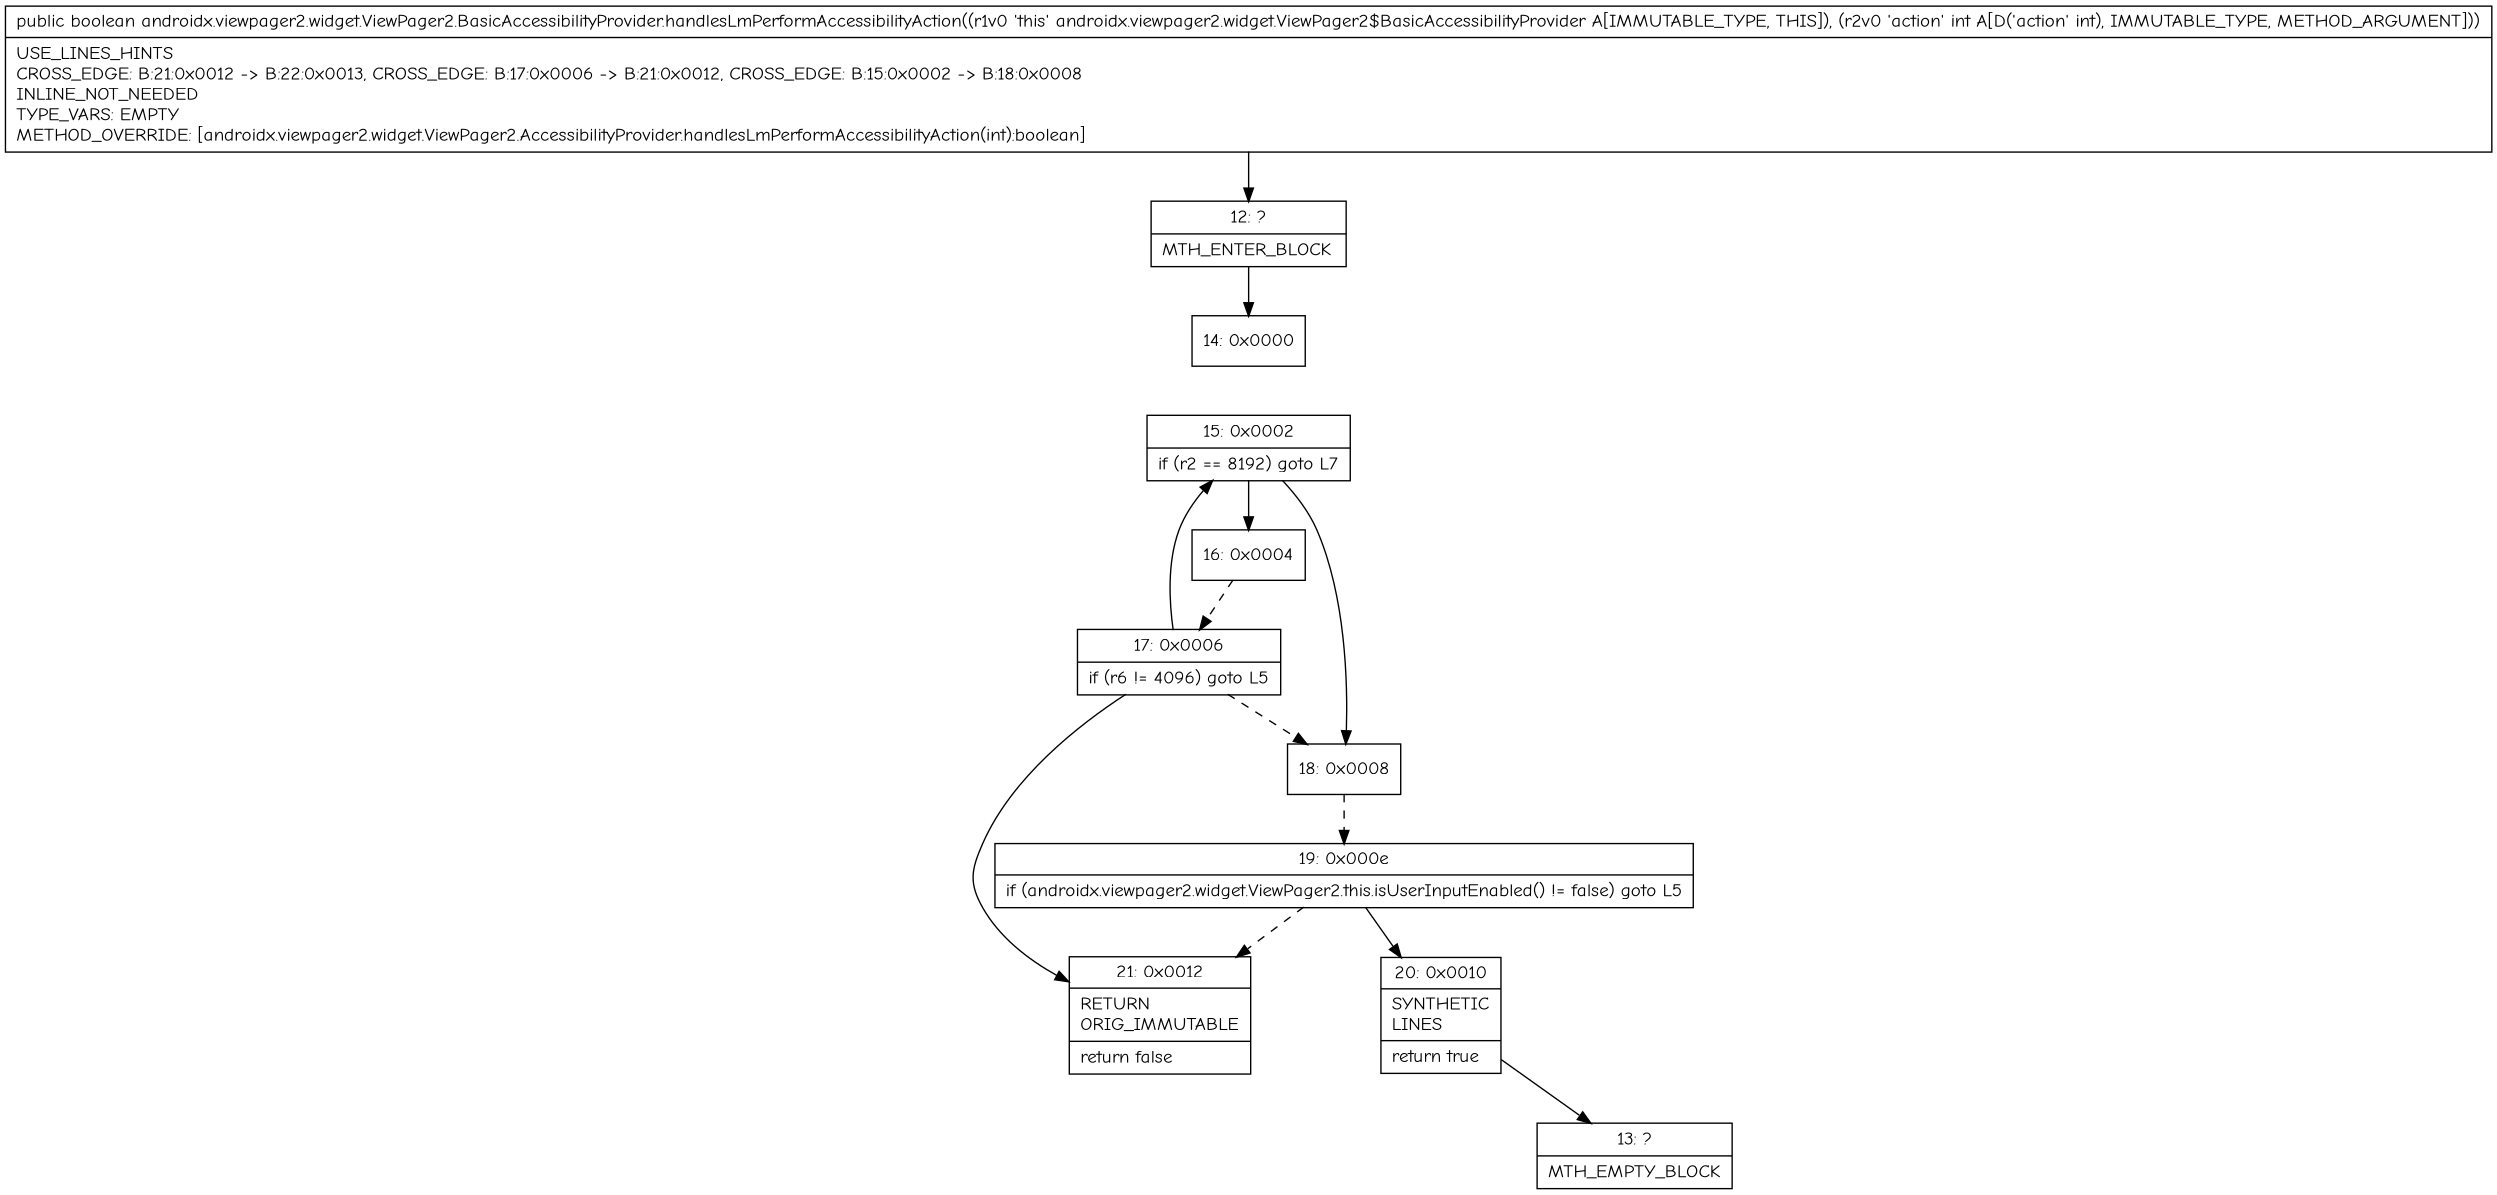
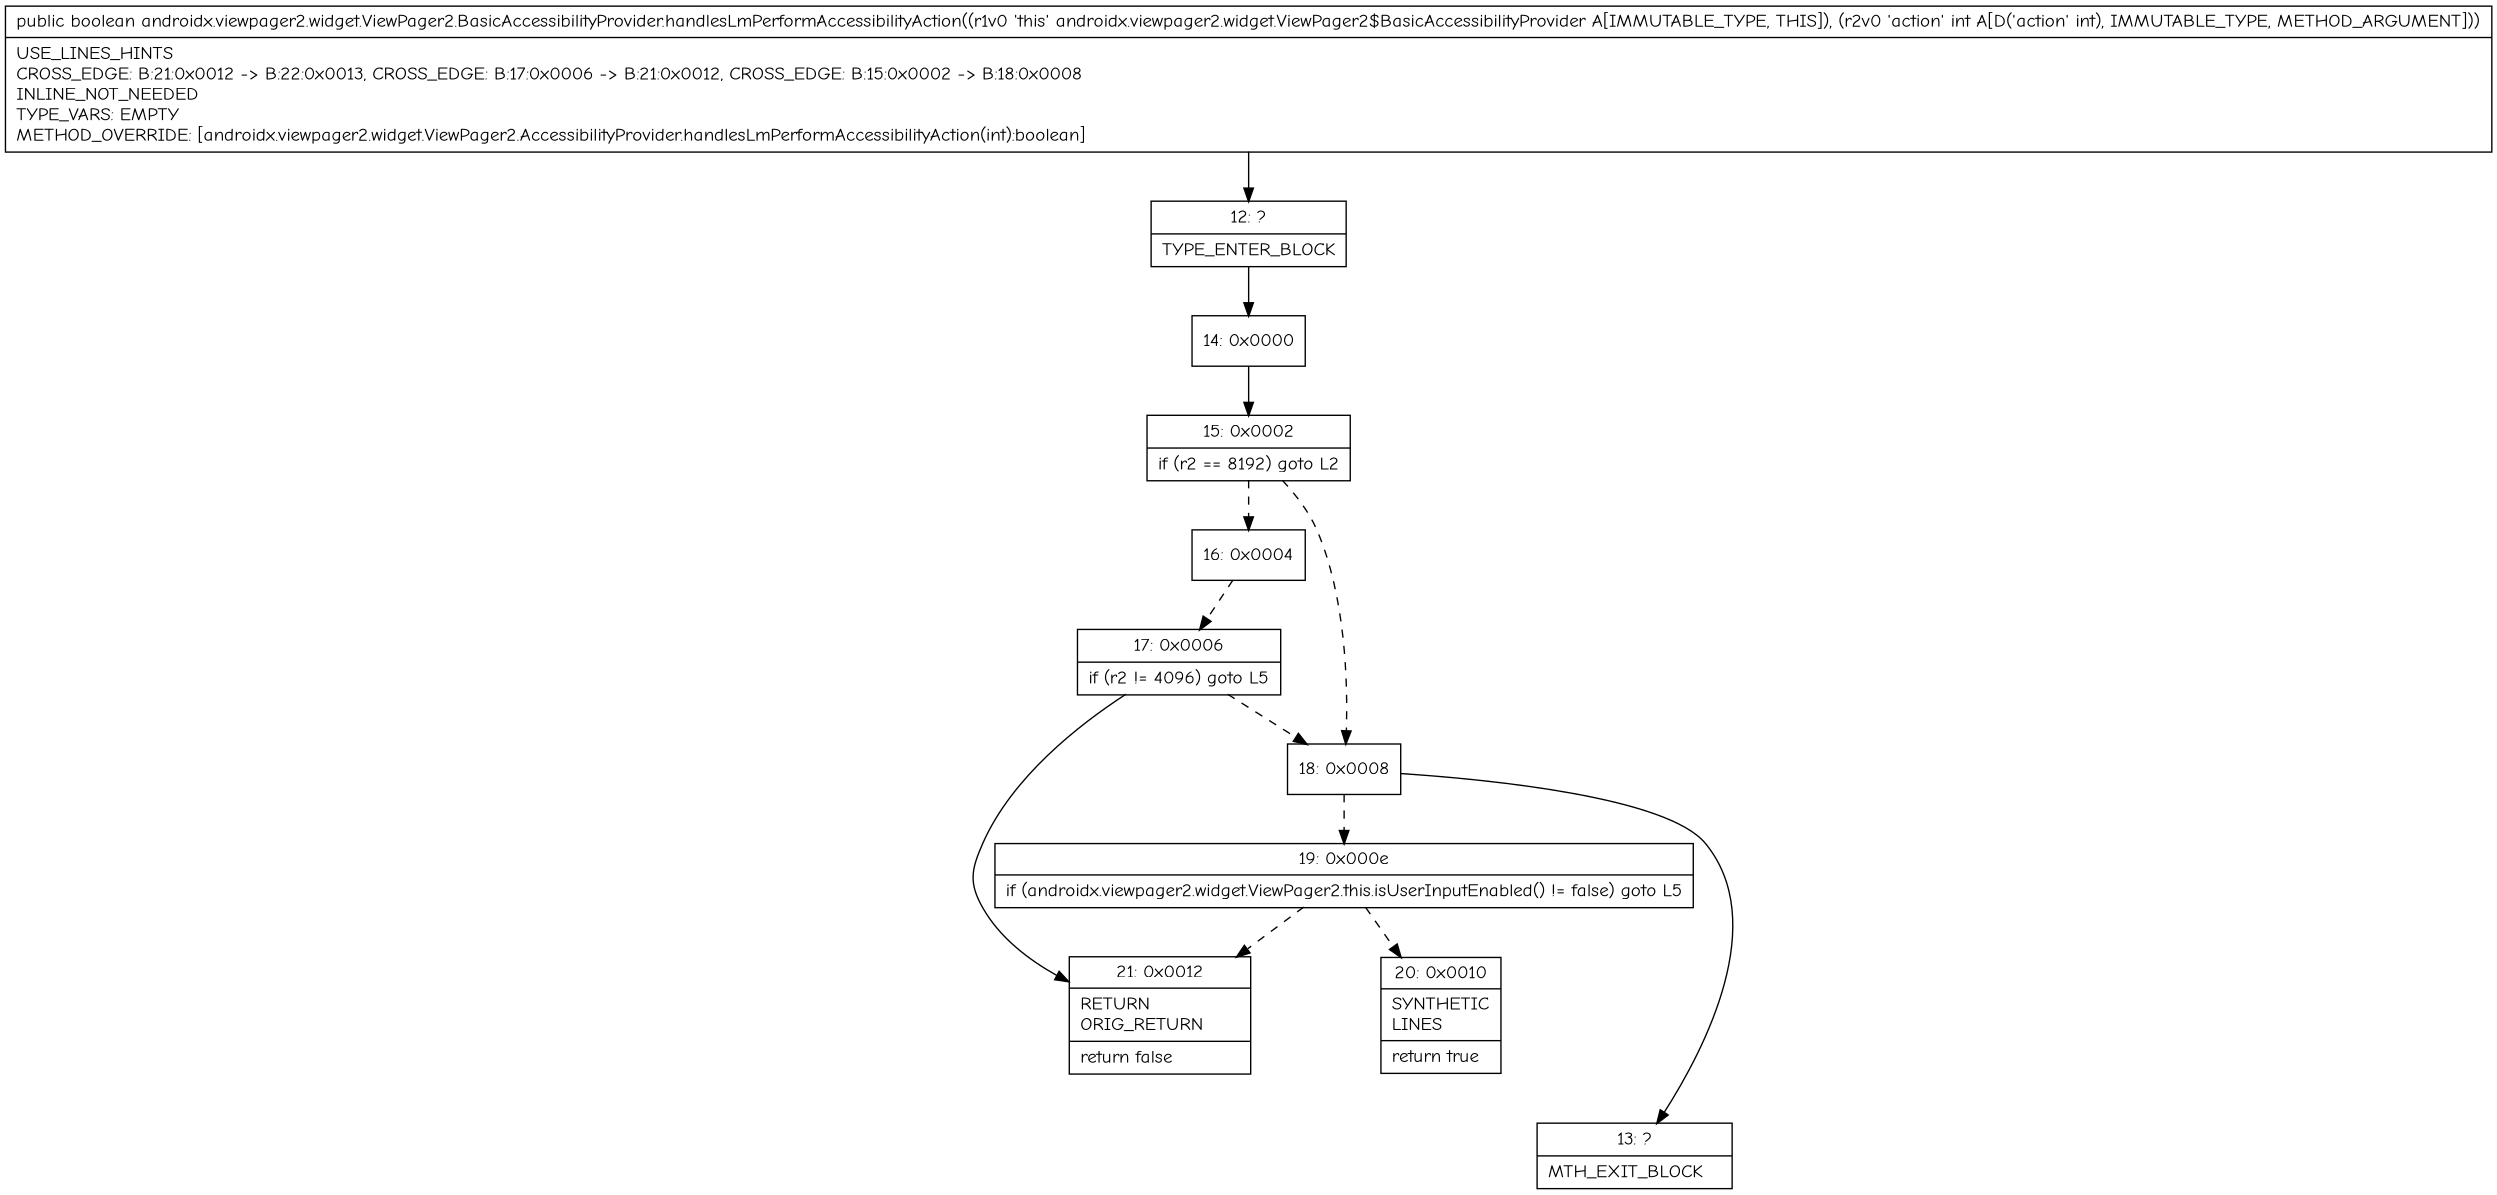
node "12: ?": text "MTH_ENTER_BLOCK" -> "TYPE_ENTER_BLOCK"
node "15: 0x0002": text "if (r2 == 8192) goto L7" -> "if (r2 == 8192) goto L2"
edge "15: 0x0002" -> "16: 0x0004": style solid -> dashed
edge "17: 0x0006" -> "15: 0x0002": now "14: 0x0000" -> "15: 0x0002"
edge "15: 0x0002" -> "18: 0x0008": style solid -> dashed
node "17: 0x0006": text "if (r6 != 4096) goto L5" -> "if (r2 != 4096) goto L5"
edge "19: 0x000e" -> "20: 0x0010": style solid -> dashed
node "21: 0x0012": text "ORIG_IMMUTABLE" -> "ORIG_RETURN"
edge "20: 0x0010" -> "13: ?": now "18: 0x0008" -> "13: ?"
node "13: ?": text "MTH_EMPTY_BLOCK" -> "MTH_EXIT_BLOCK"
